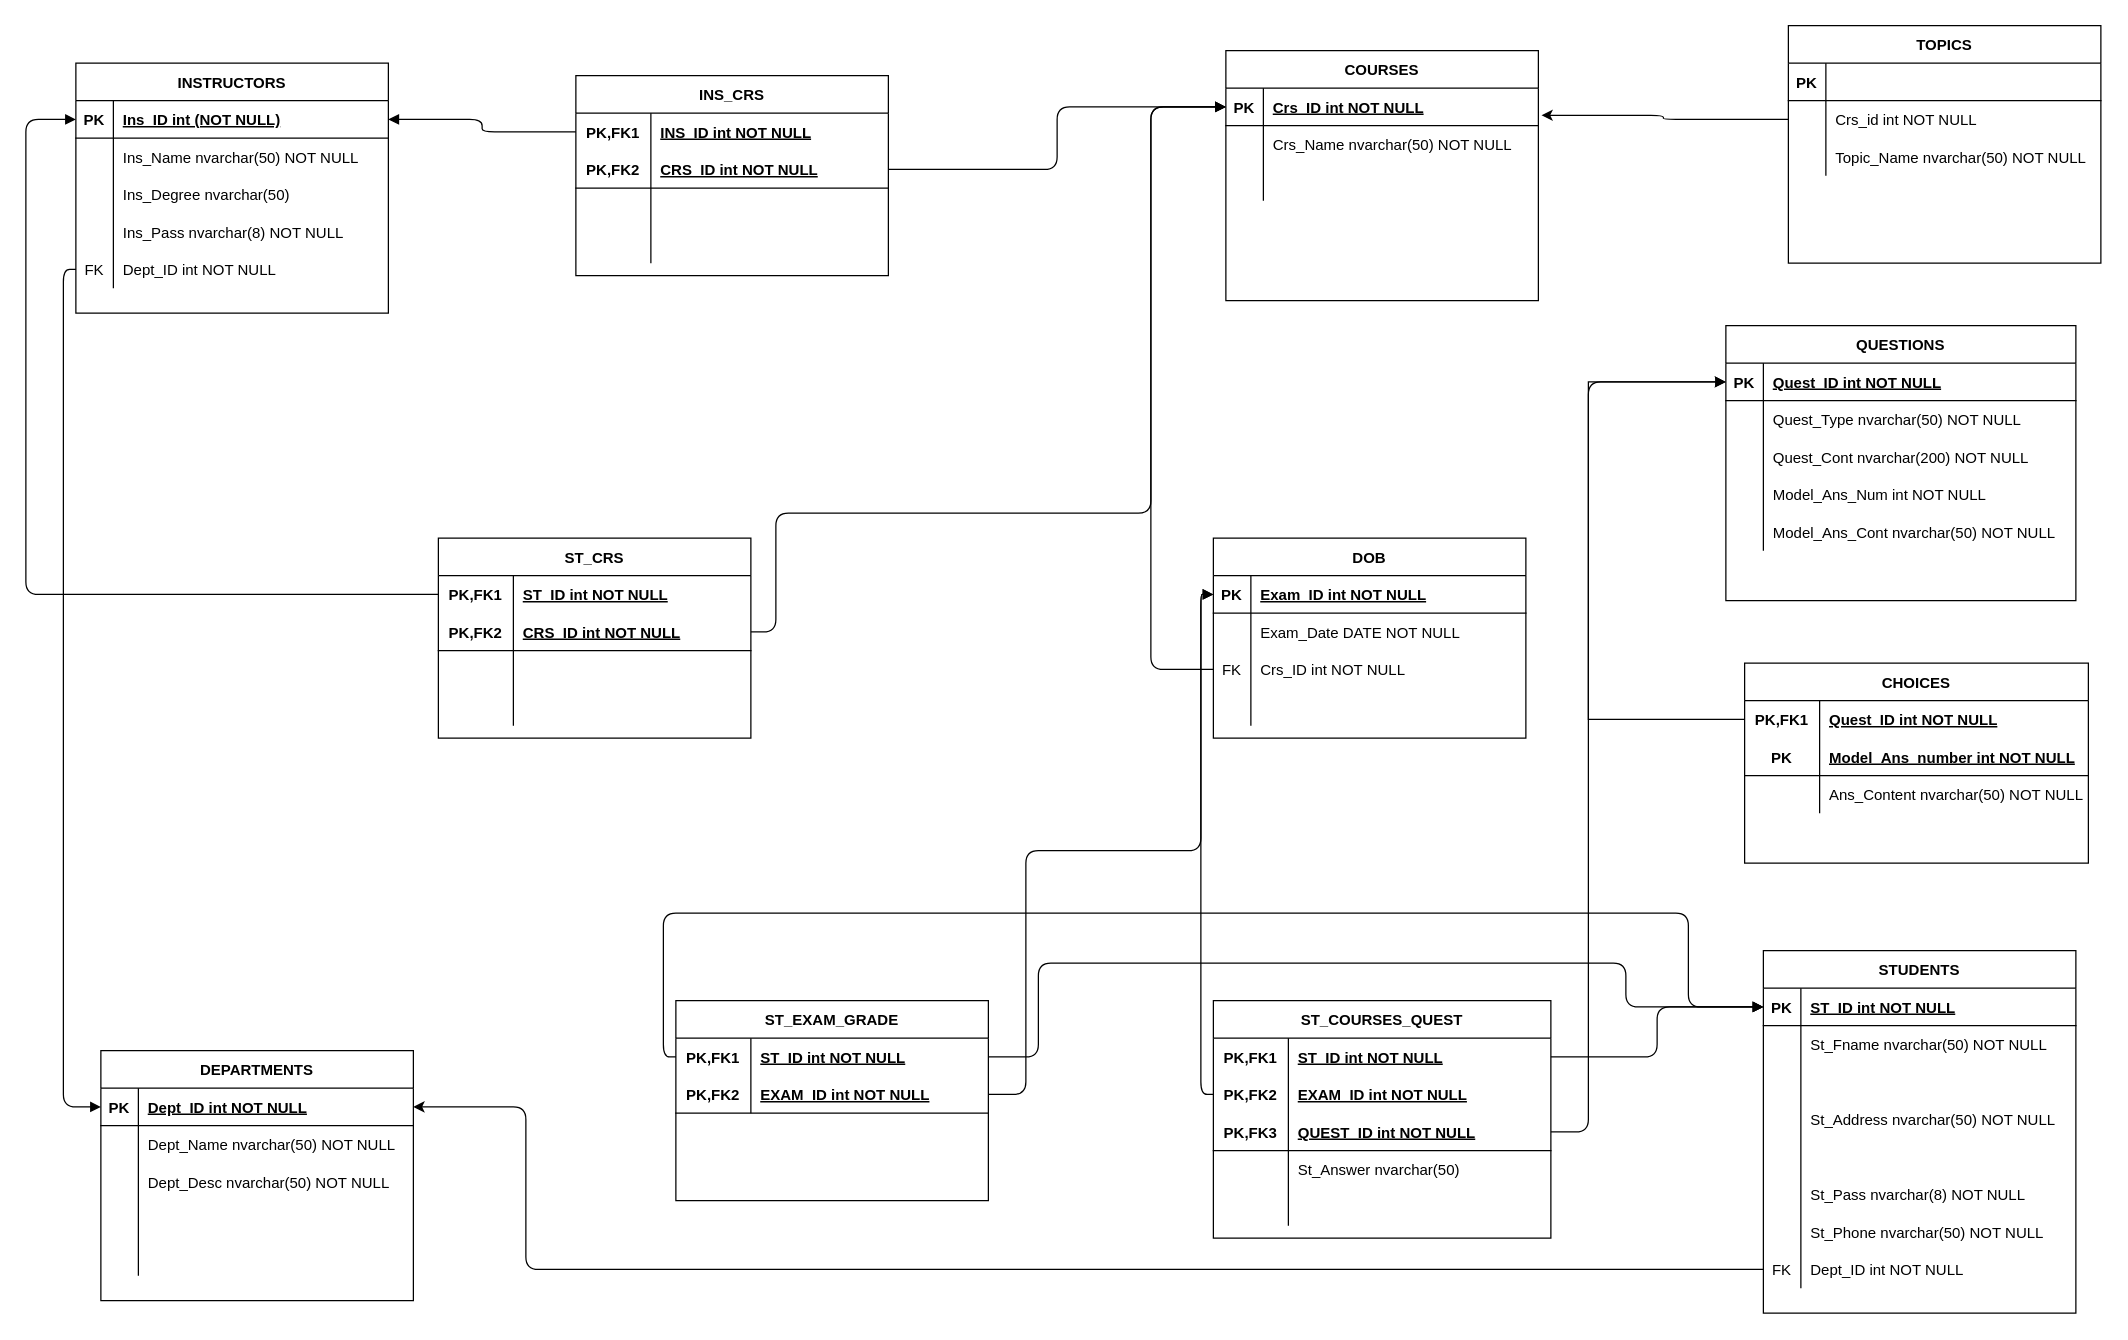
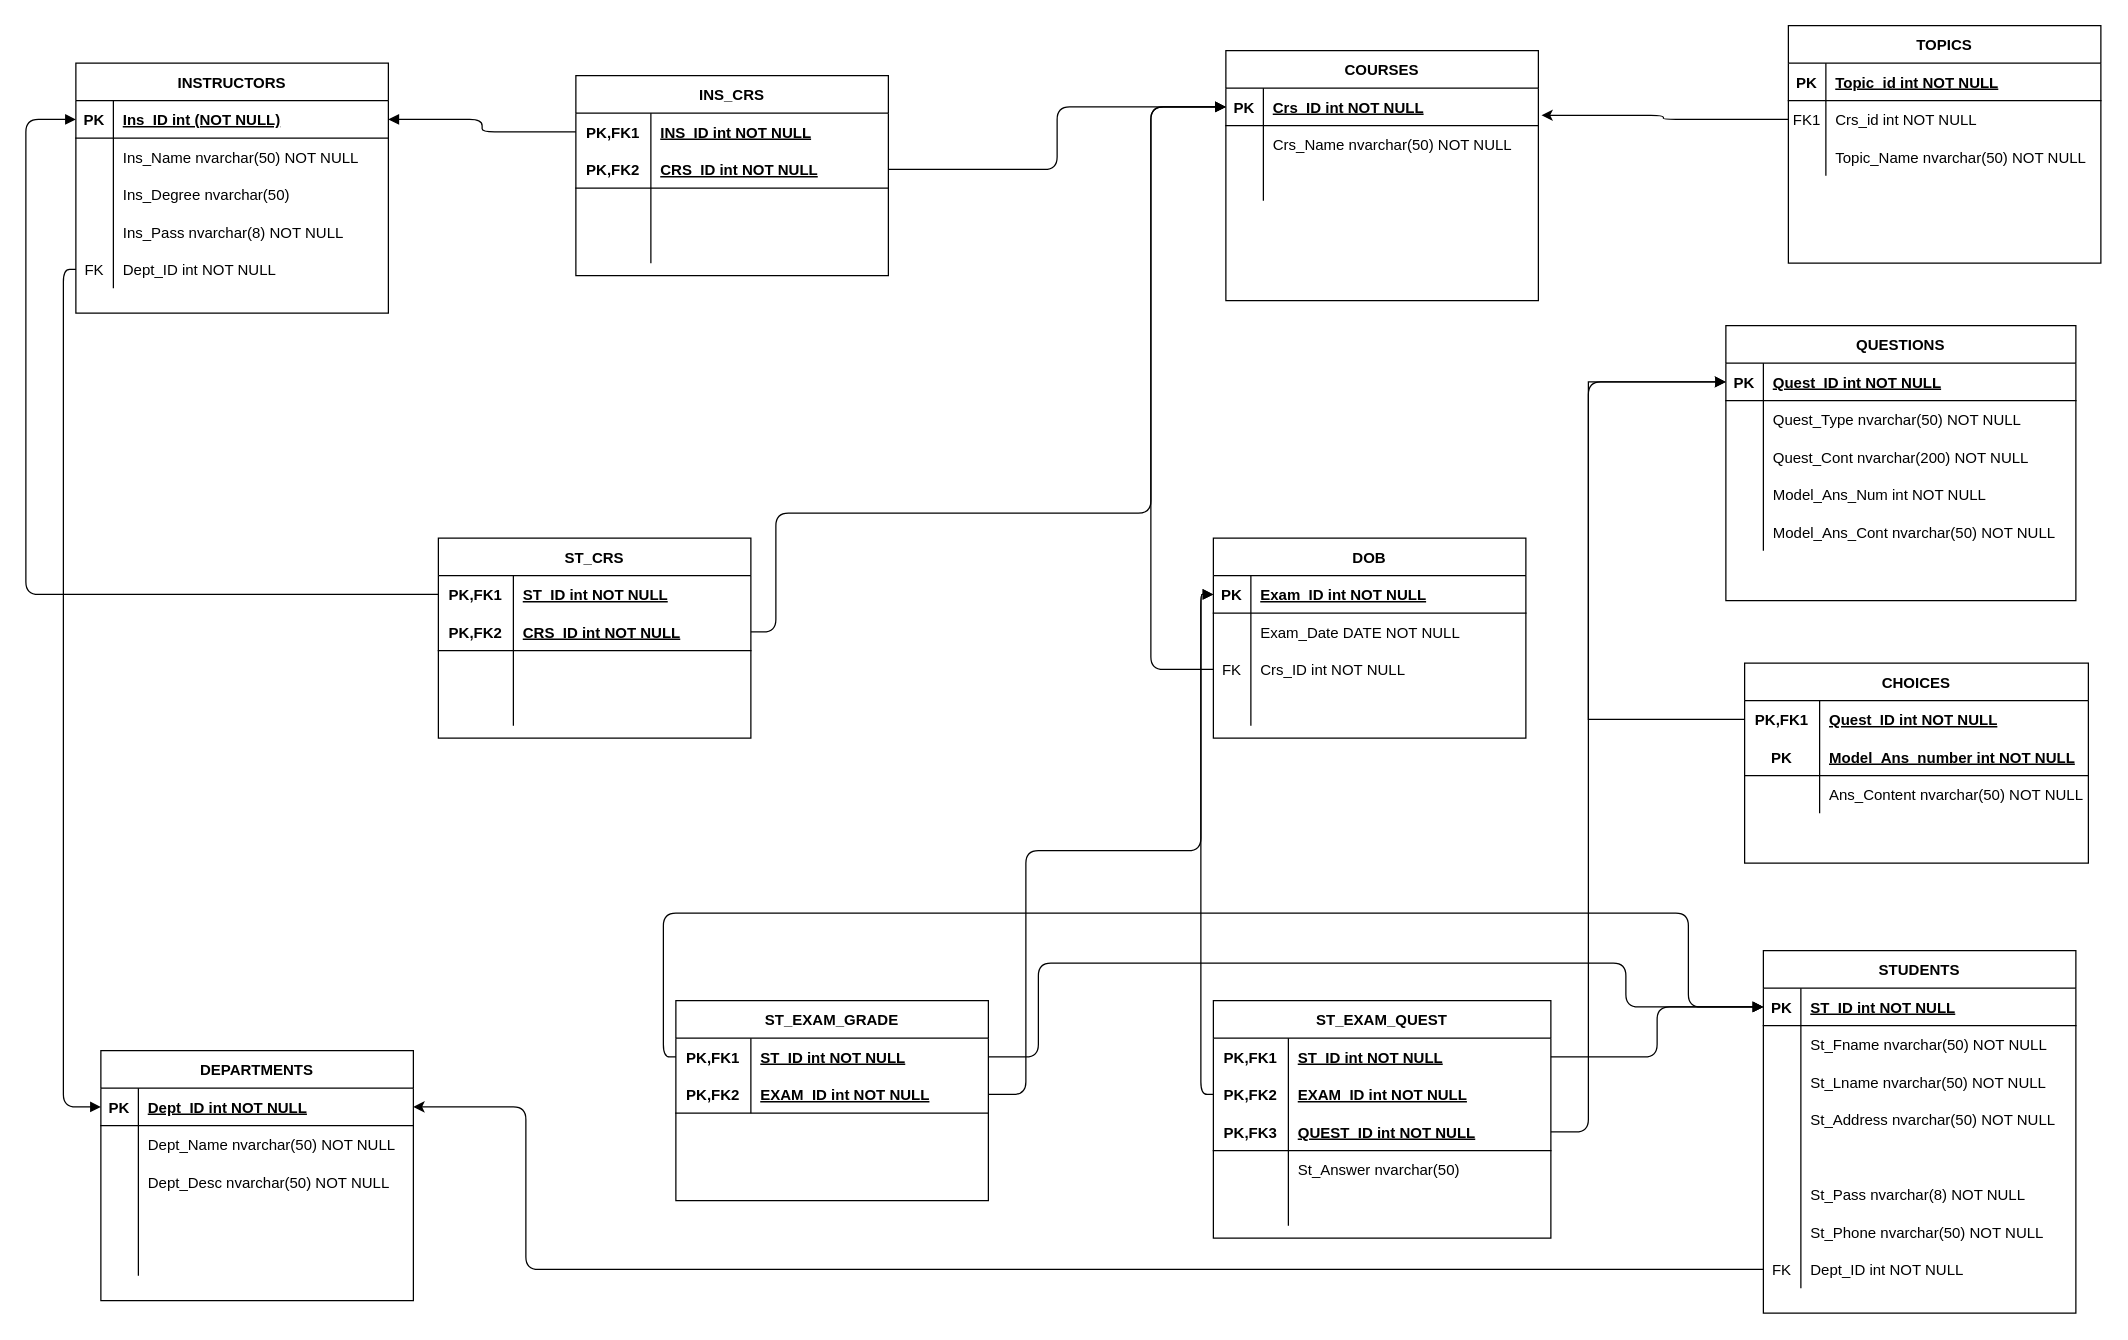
node "Topic_id int NOT NULL": added
node "FK1": added
node "ST_COURSES_QUEST": label "ST_COURSES_QUEST" -> "ST_EXAM_QUEST"
node "St_Lname nvarchar(50) NOT NULL": added
